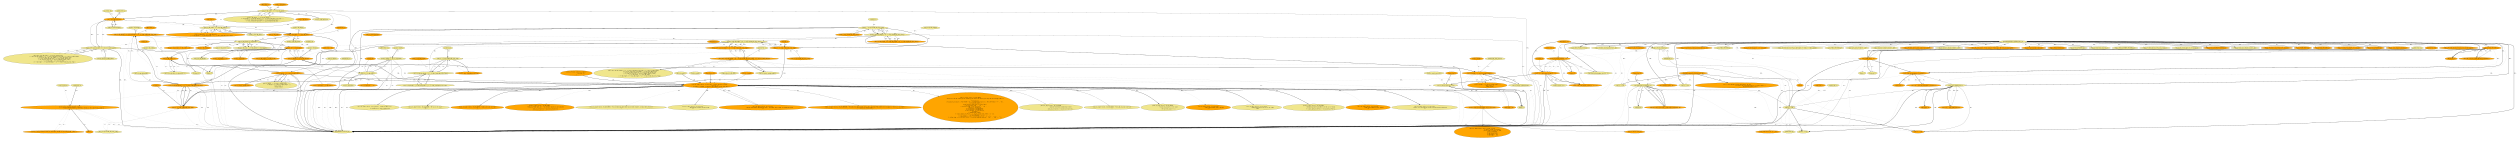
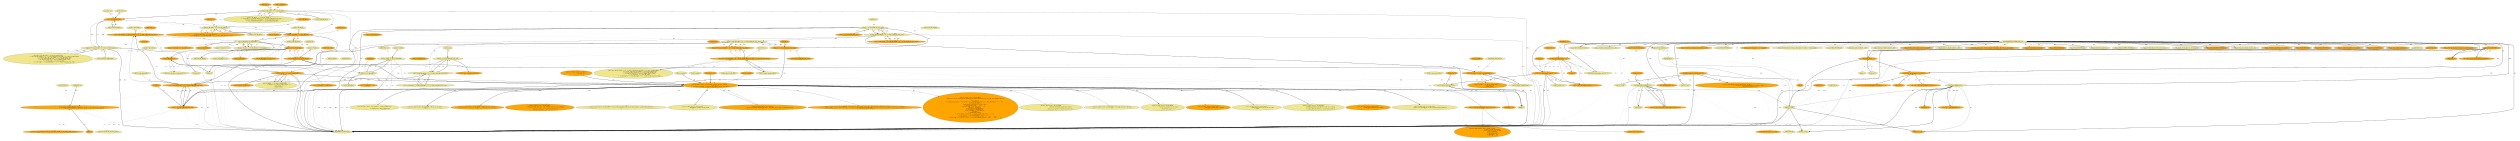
node "(Call,h->mb_height * 16)": fillcolor orange -> khaki
node "(Call,(ret = h264_set_parameter_from_sps(h)) < 0)": added
